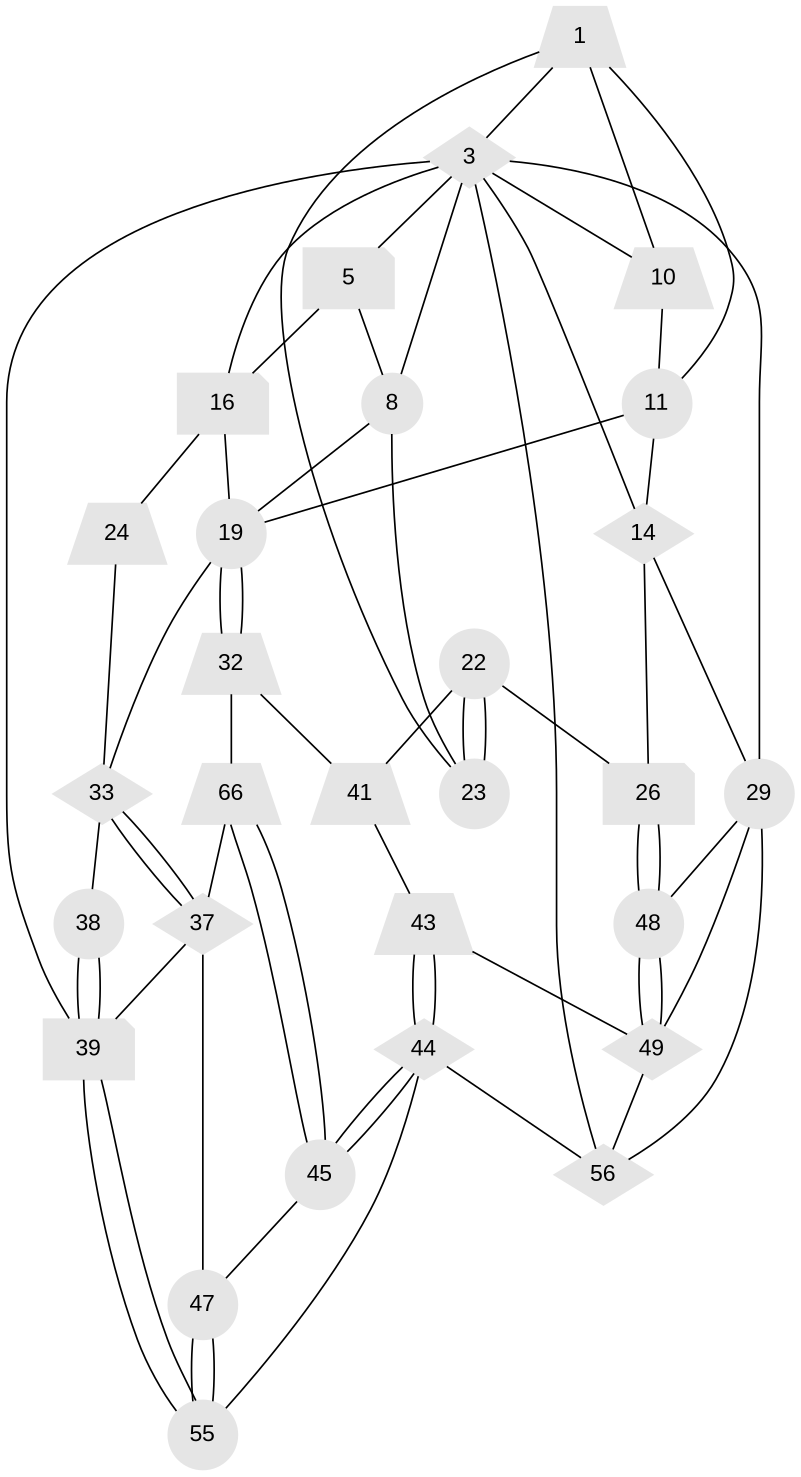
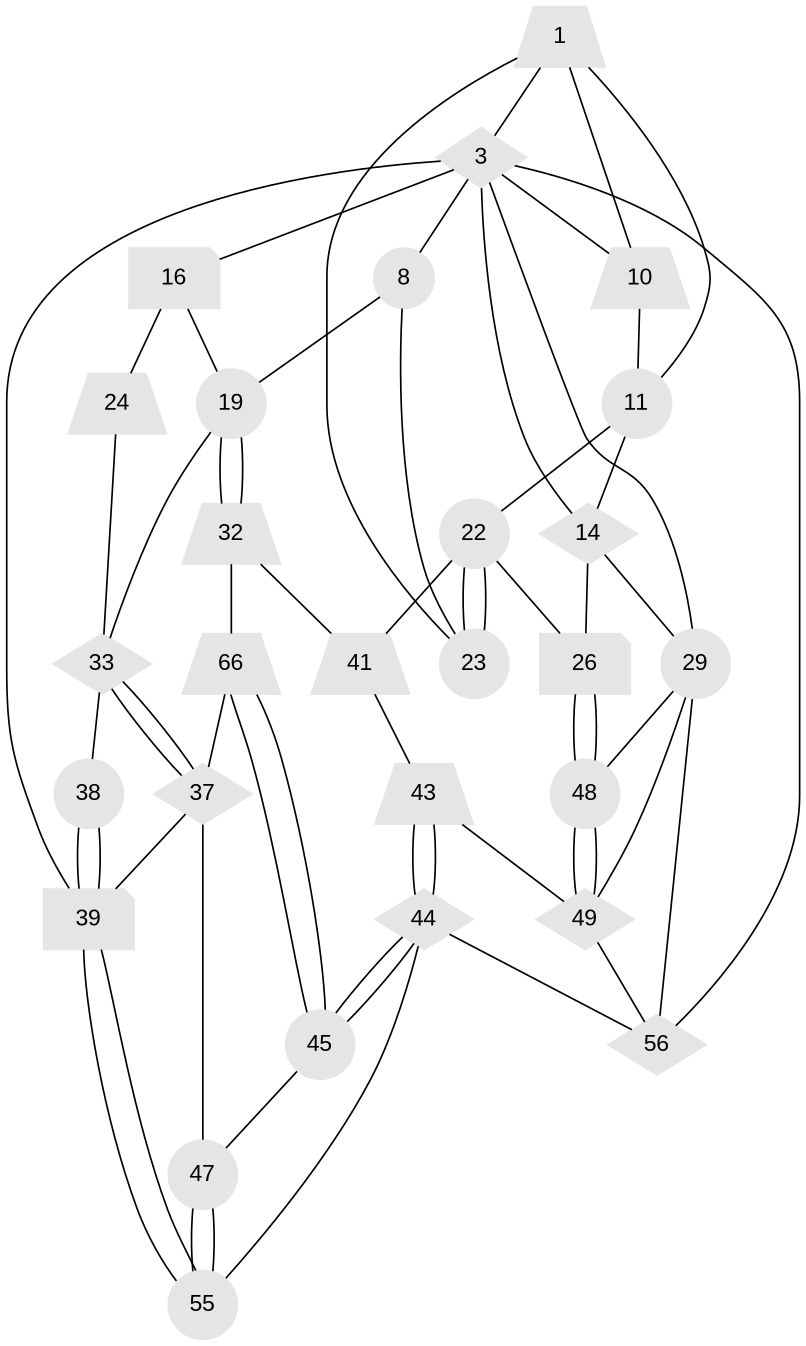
node "5": removed
edge "11" -- "19": now "11" -- "22"
